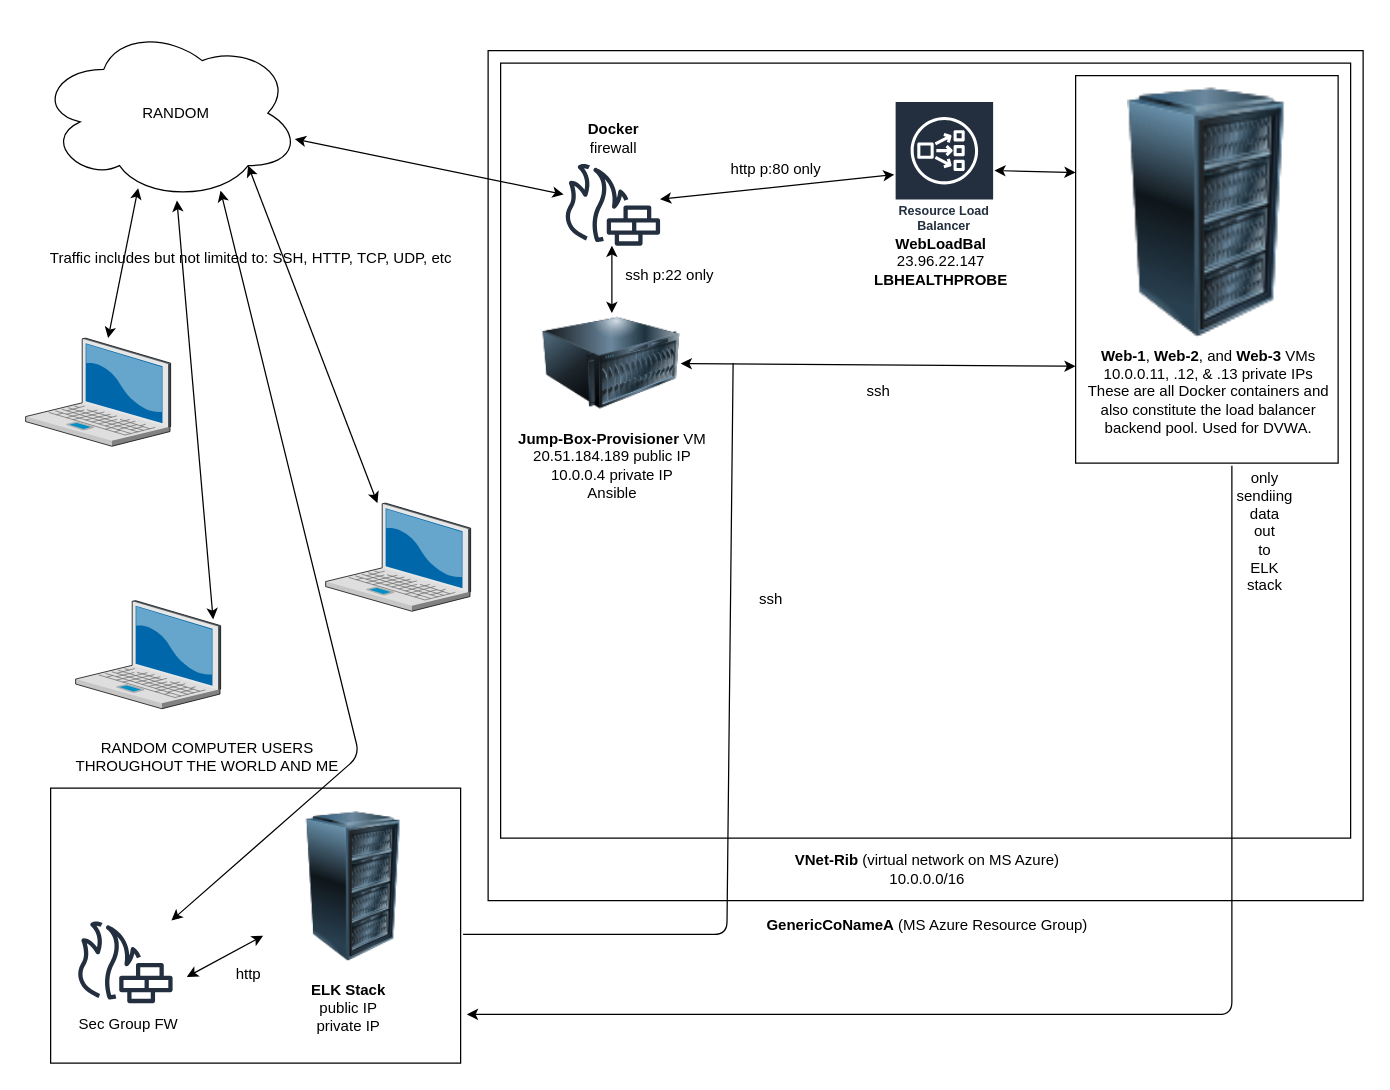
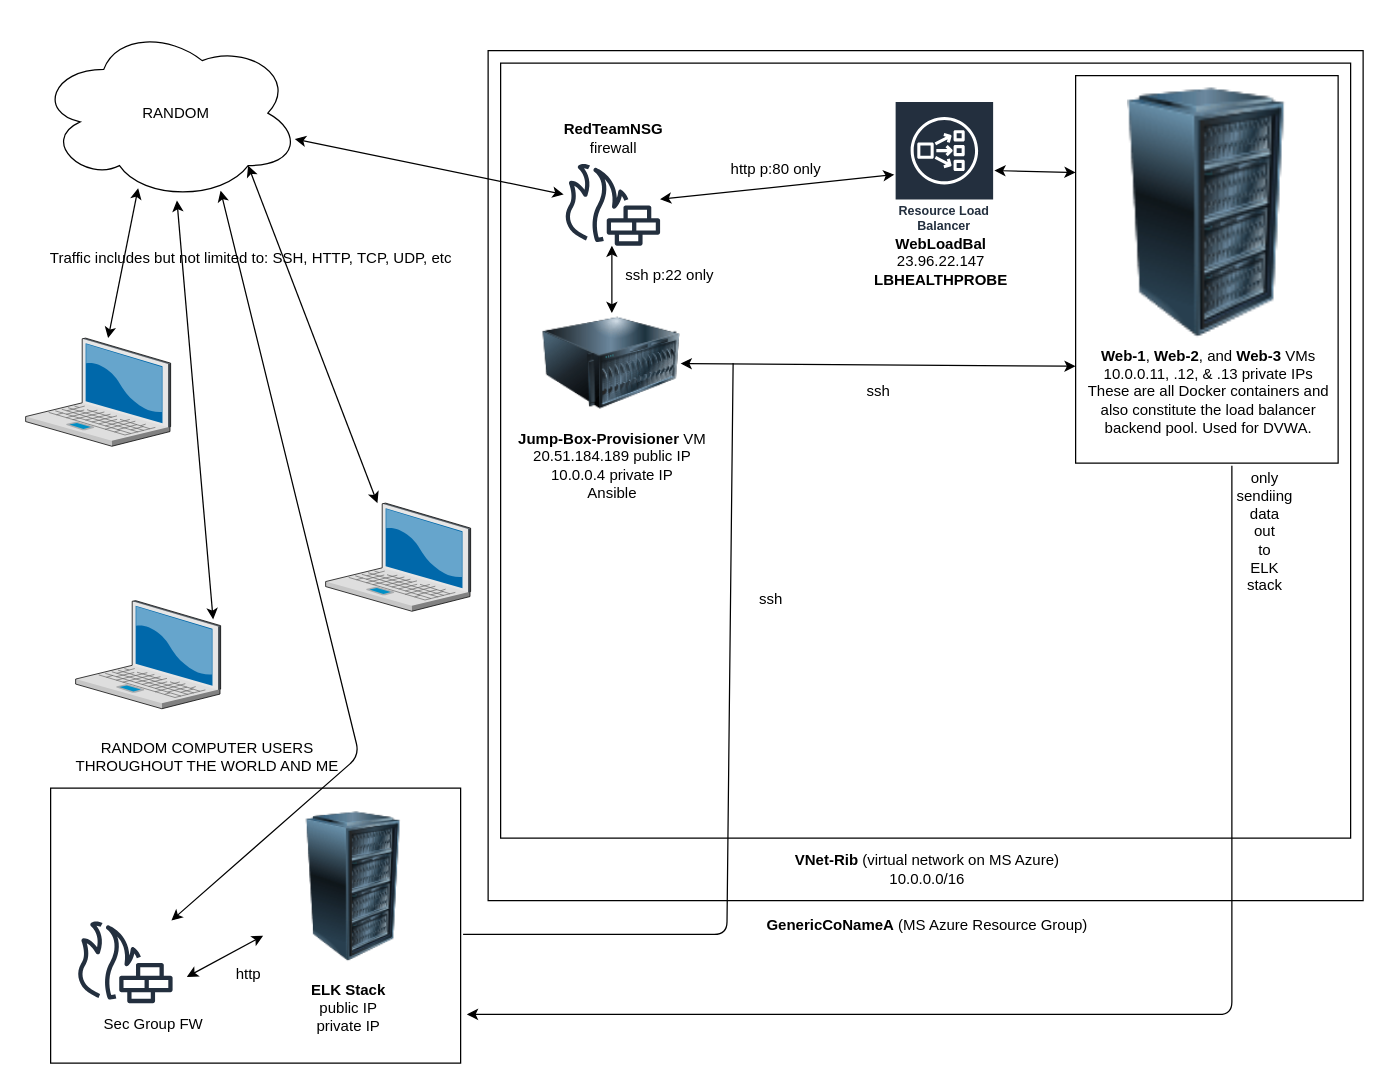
node "Docker firewall": label "Docker firewall" -> "RedTeamNSG firewall"
node "Sec Group FW": moved (128, 1024) -> (153, 1024)
